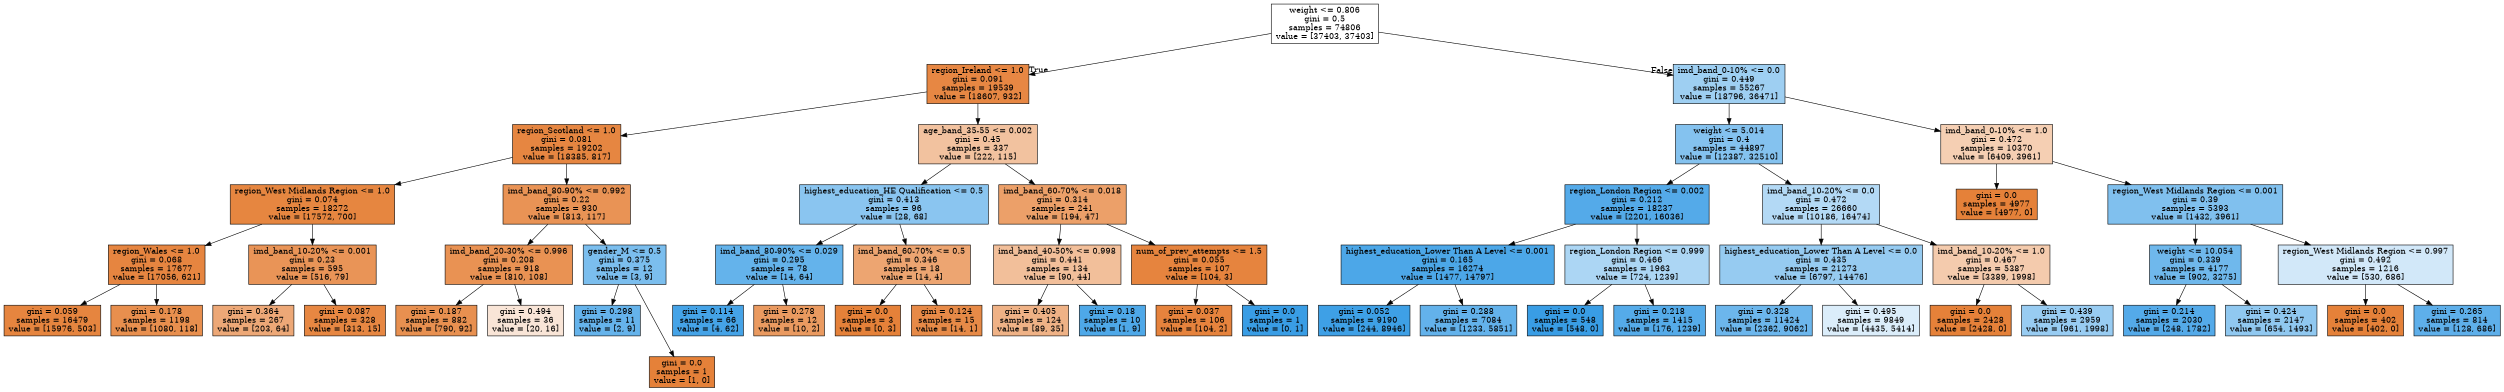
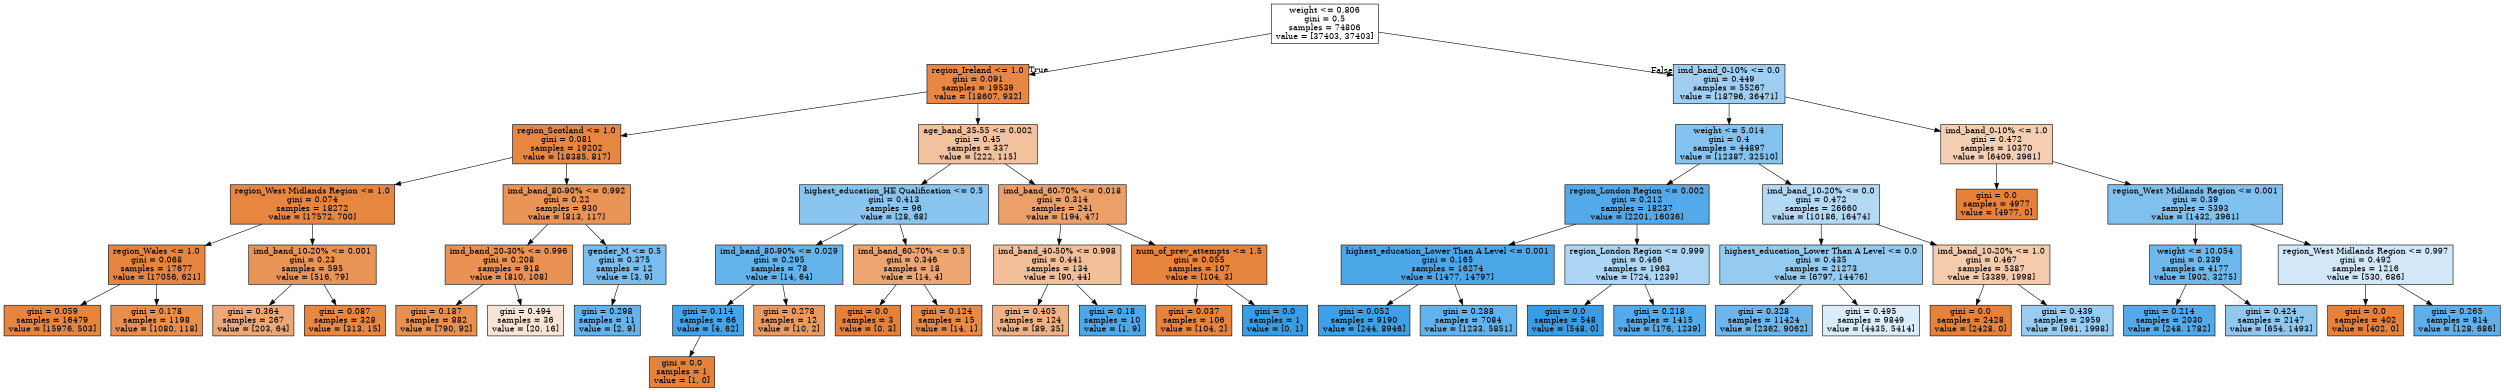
edge "gender_M <= 0.5 gini = 0.375 samples = 12 value = [3, 9]" -> "gini = 0.0 samples = 1 value = [1, 0]": now "gini = 0.114 samples = 66 value = [4, 62]" -> "gini = 0.0 samples = 1 value = [1, 0]"
